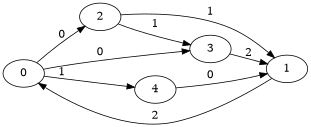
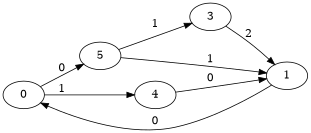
node "2": label "2" -> "5"
edge "0" -> "3": removed, label "0"
edge "1" -> "0": label "2" -> "0"
